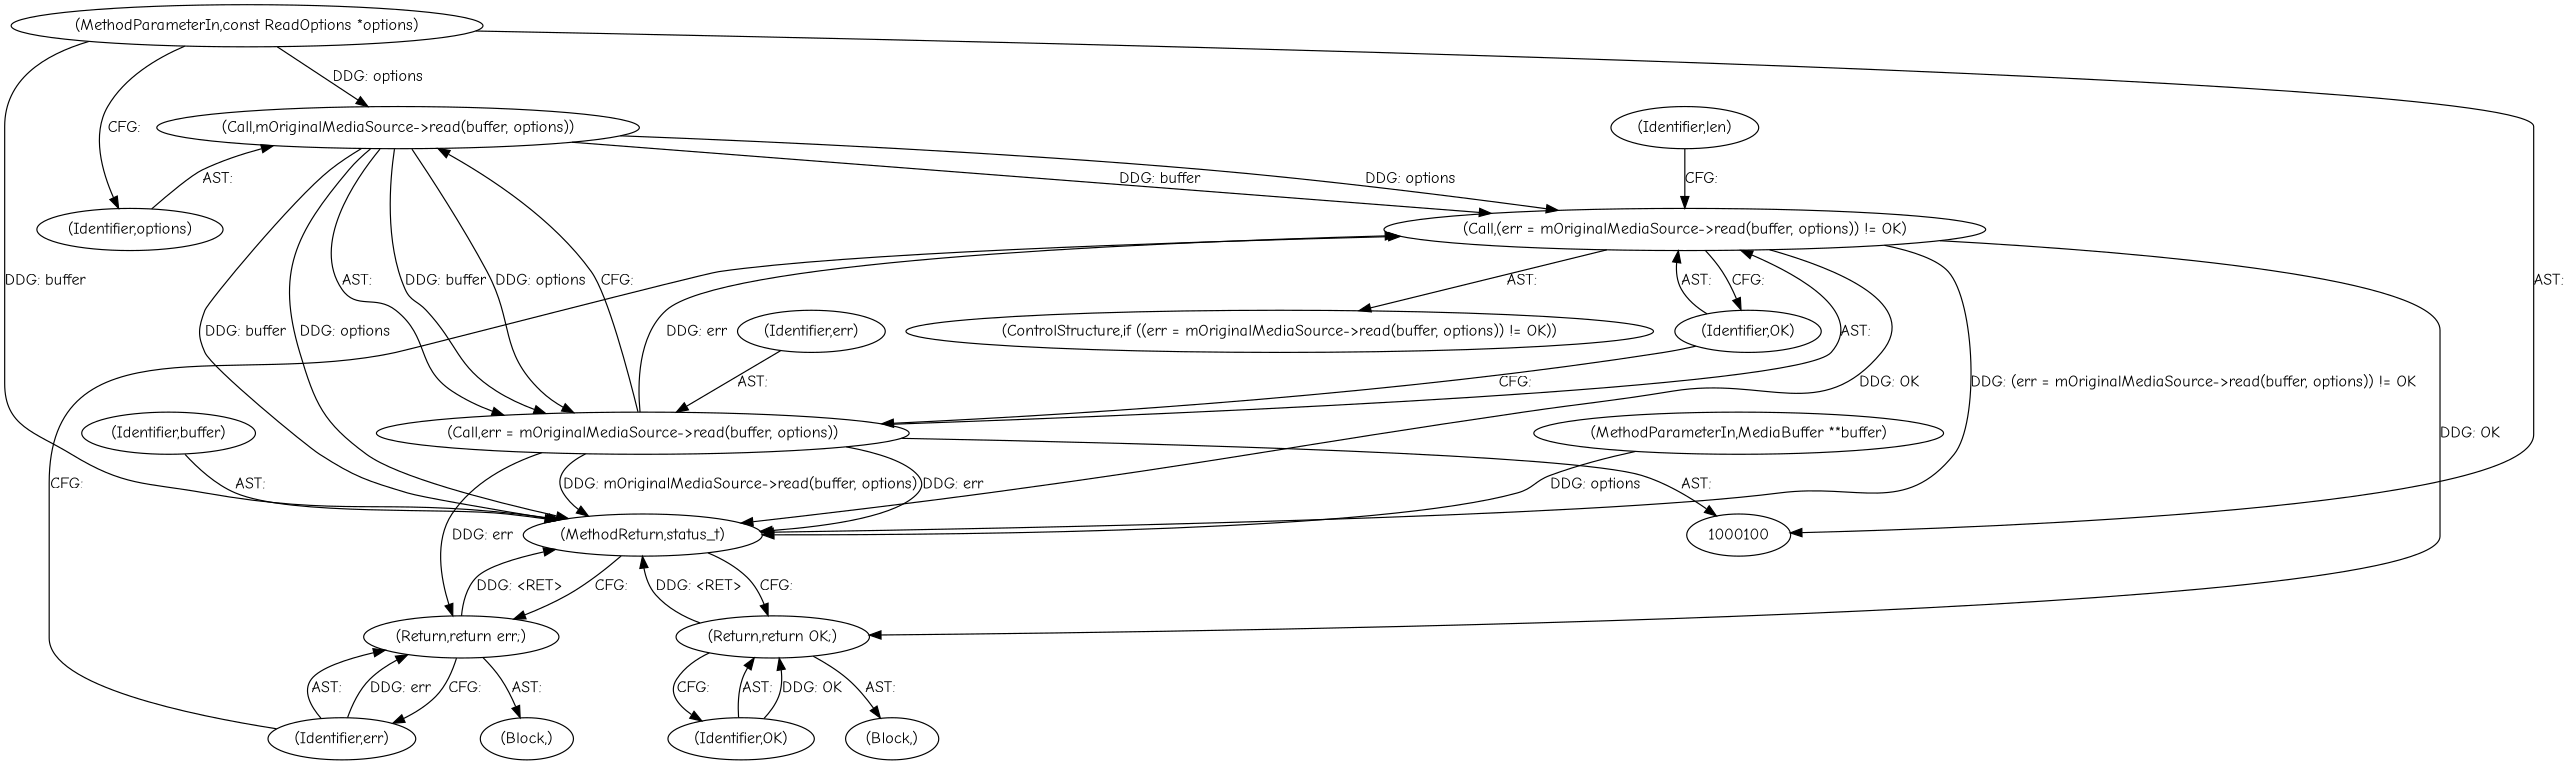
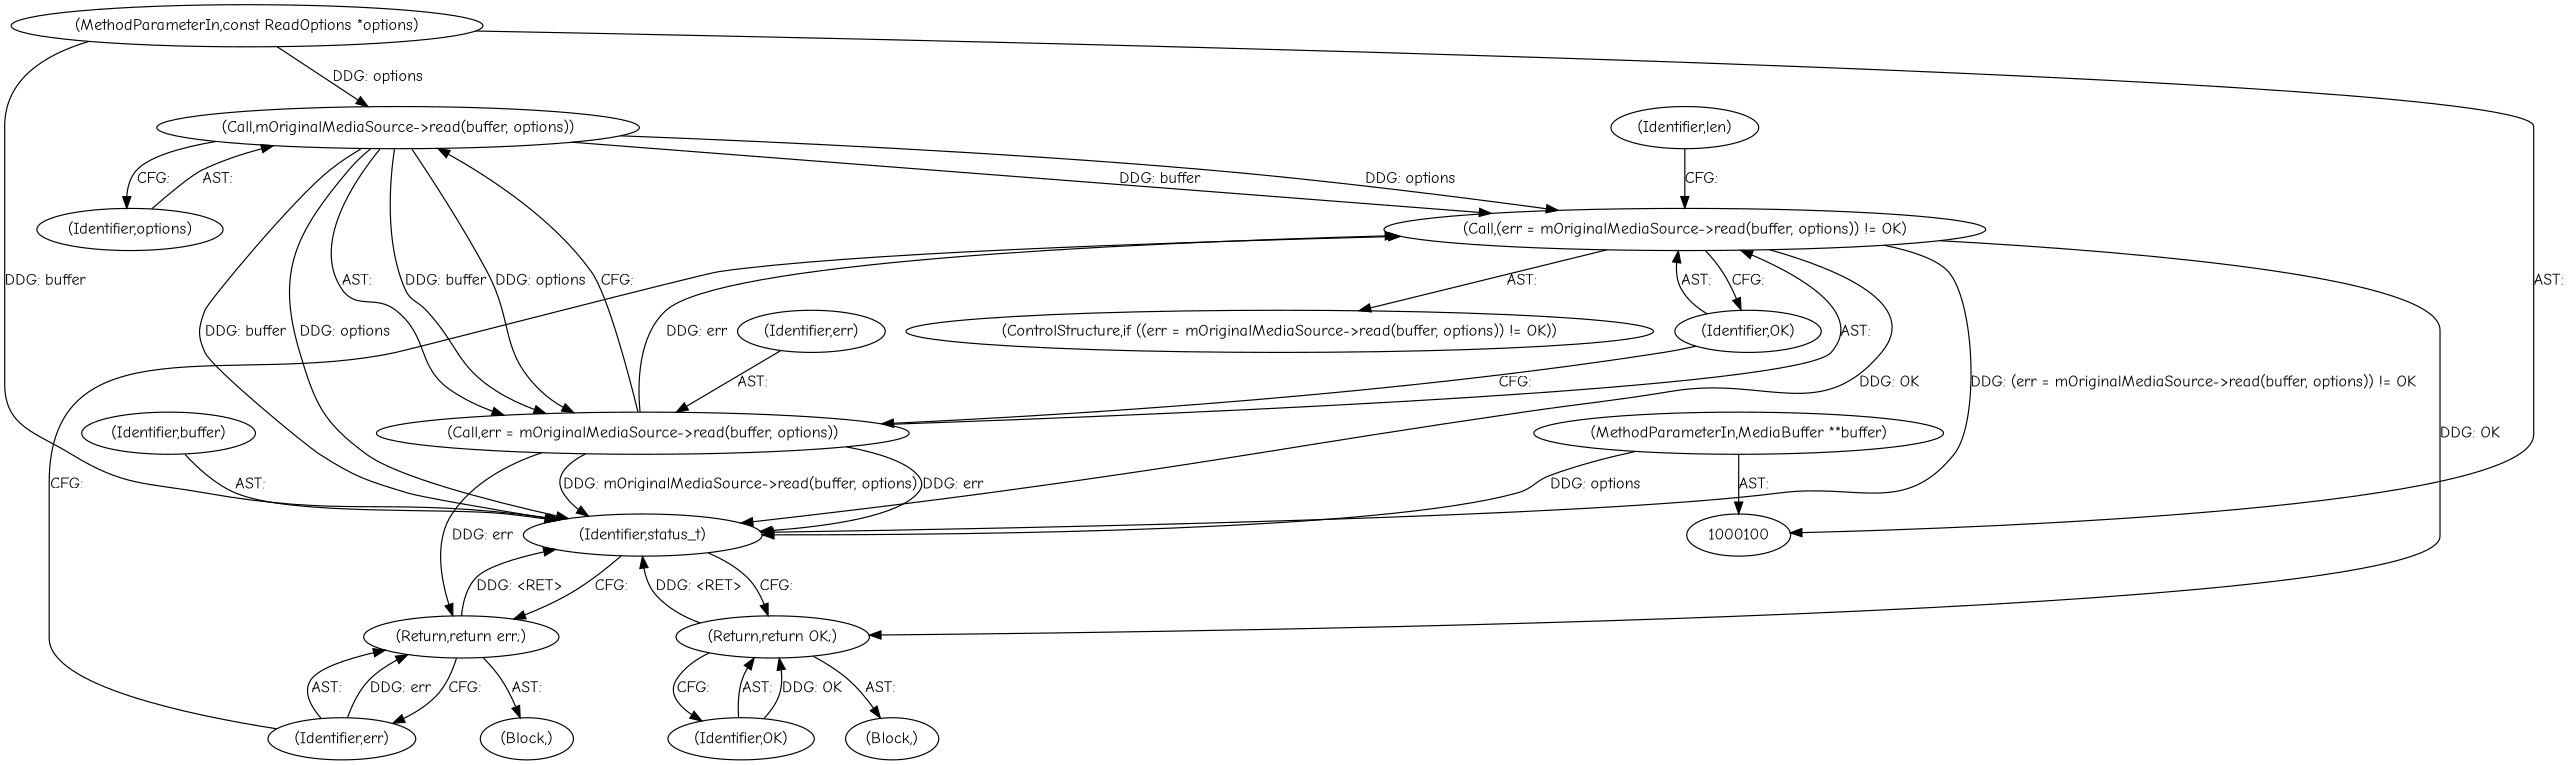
edge "(MethodParameterIn,const ReadOptions *options)" -> "(Identifier,options)": now "(Call,mOriginalMediaSource->read(buffer, options))" -> "(Identifier,options)"
edge "(Call,err = mOriginalMediaSource->read(buffer, options))" -> "1000100": now "(MethodParameterIn,MediaBuffer **buffer)" -> "1000100"
node "(MethodReturn,status_t)": label "(MethodReturn,status_t)" -> "(Identifier,status_t)"
